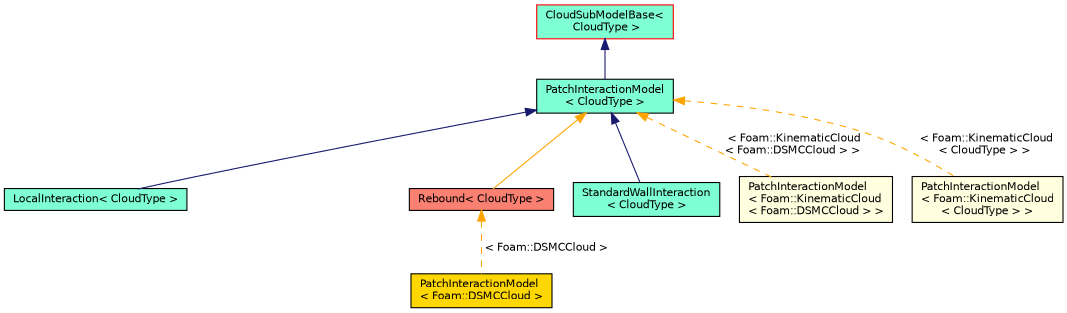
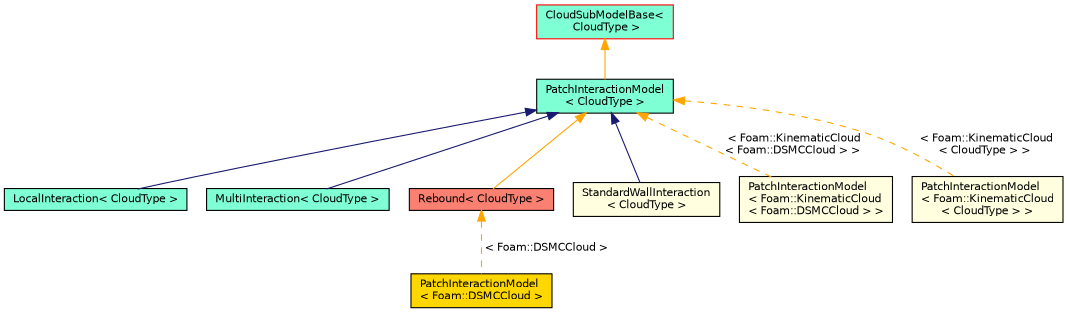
edge "PatchInteractionModel < CloudType >" -> "CloudSubModelBase< CloudType >": color midnightblue -> orange
node "MultiInteraction< CloudType >": added
node "StandardWallInteraction < CloudType >": fillcolor aquamarine -> lightyellow
